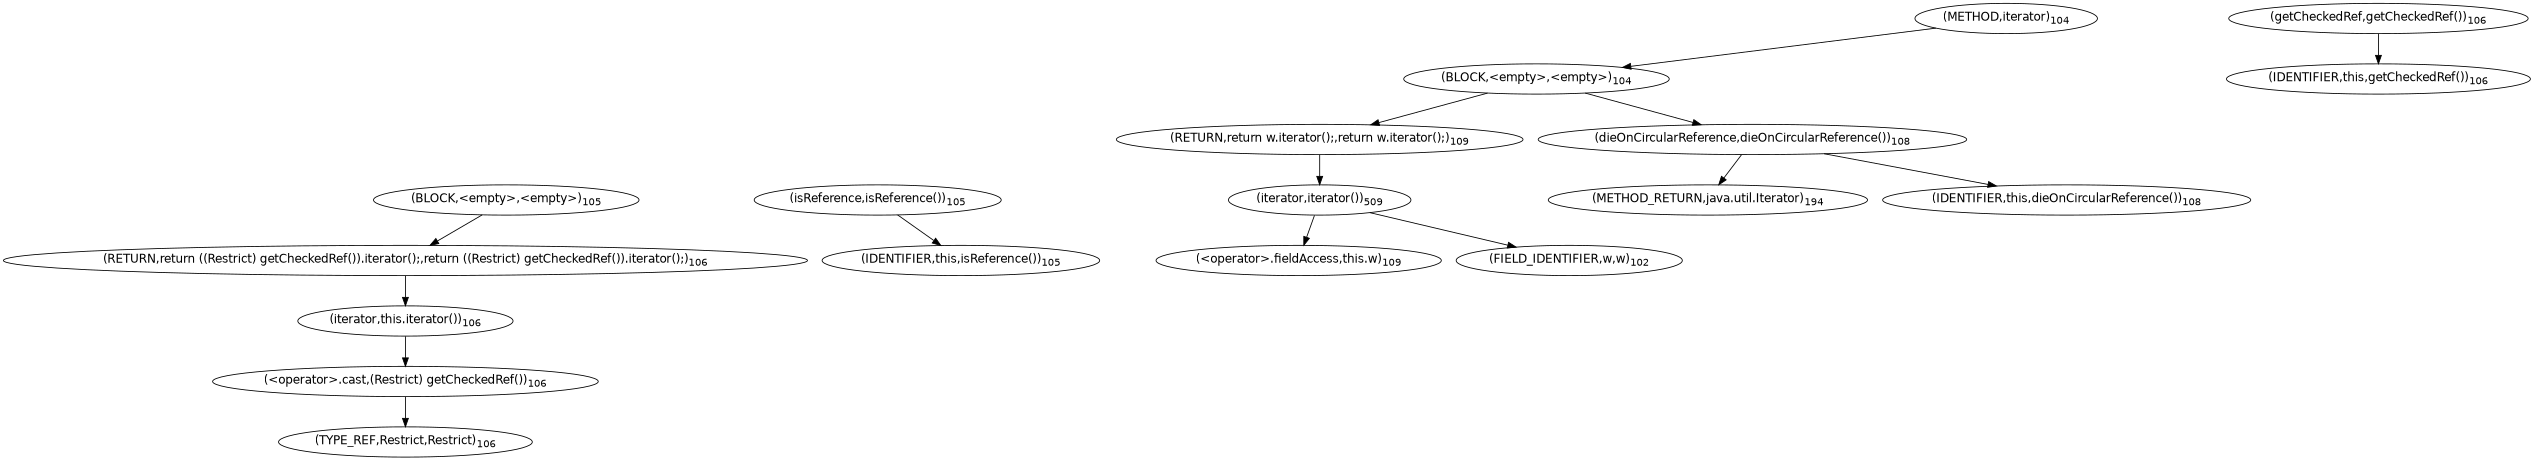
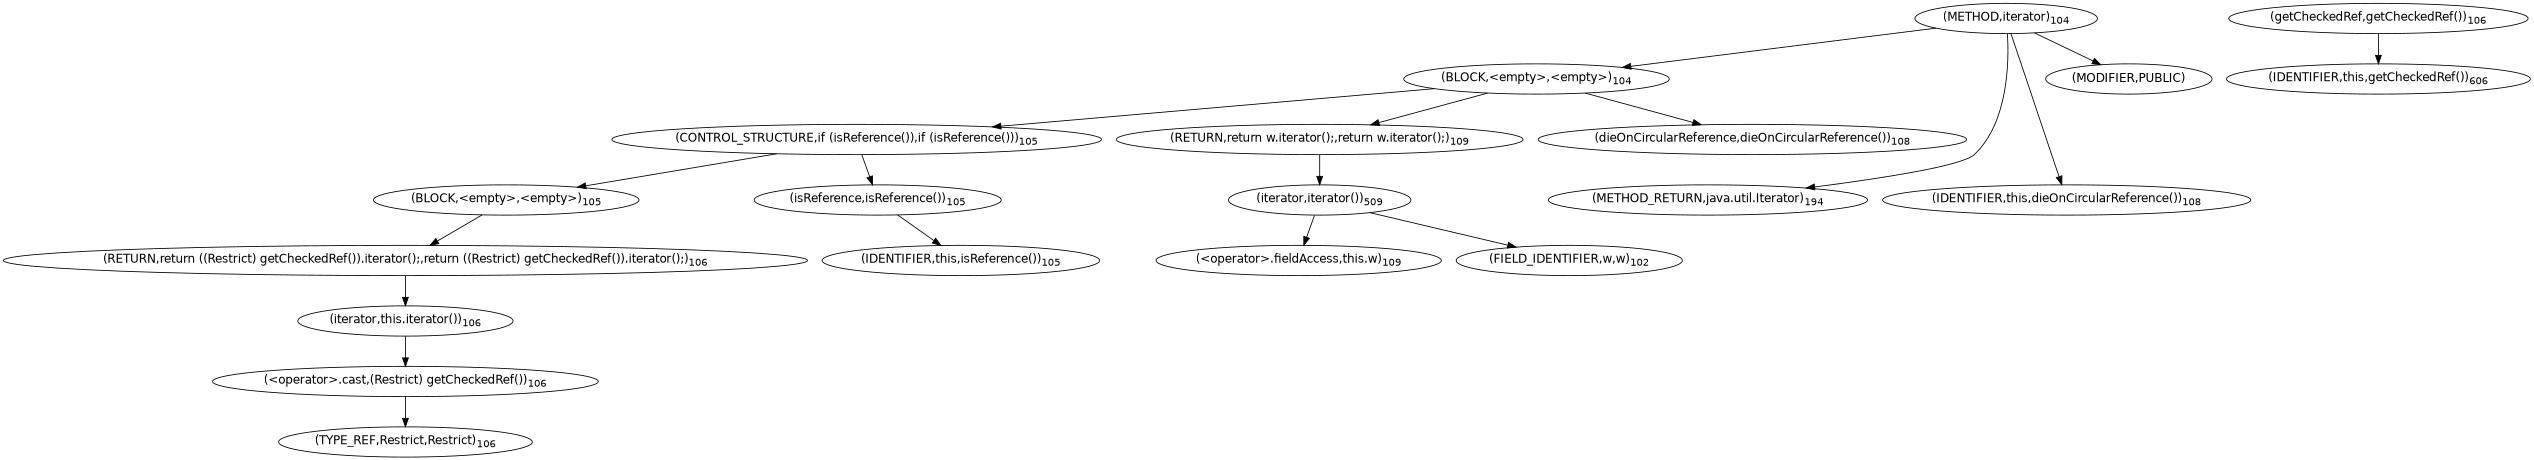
node "(IDENTIFIER,this,getCheckedRef())": text "106" -> "606"
node "(MODIFIER,PUBLIC)": added
node "(CONTROL_STRUCTURE,if (isReference()),if (isReference()))": added
edge "(dieOnCircularReference,dieOnCircularReference())" -> "(METHOD_RETURN,java.util.Iterator)": now "(METHOD,iterator)" -> "(METHOD_RETURN,java.util.Iterator)"
edge "(dieOnCircularReference,dieOnCircularReference())" -> "(IDENTIFIER,this,dieOnCircularReference())": now "(METHOD,iterator)" -> "(IDENTIFIER,this,dieOnCircularReference())"
